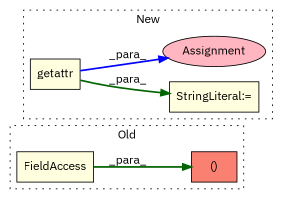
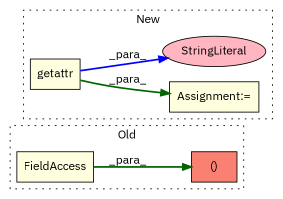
node "Assignment": label "Assignment" -> "StringLiteral"
node "StringLiteral:=": label "StringLiteral:=" -> "Assignment:="
